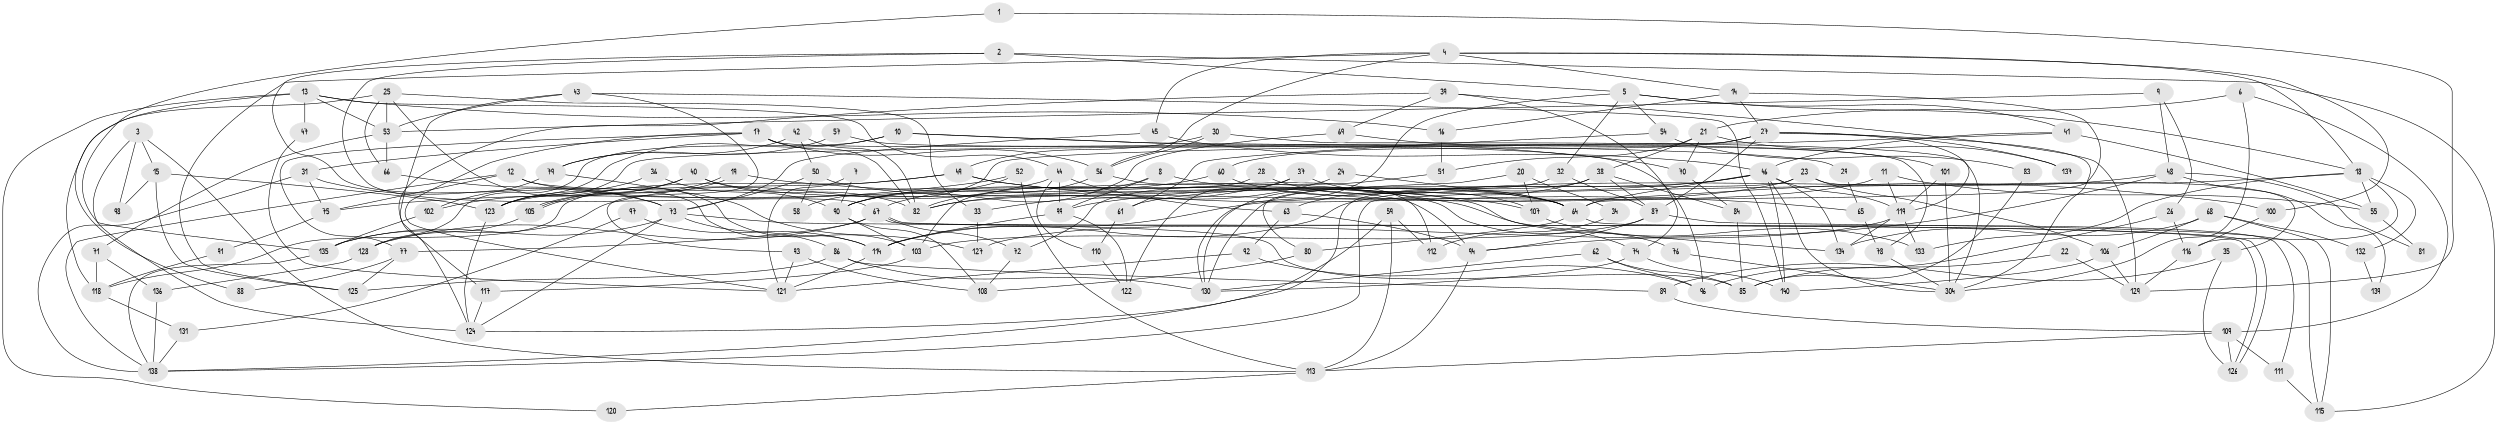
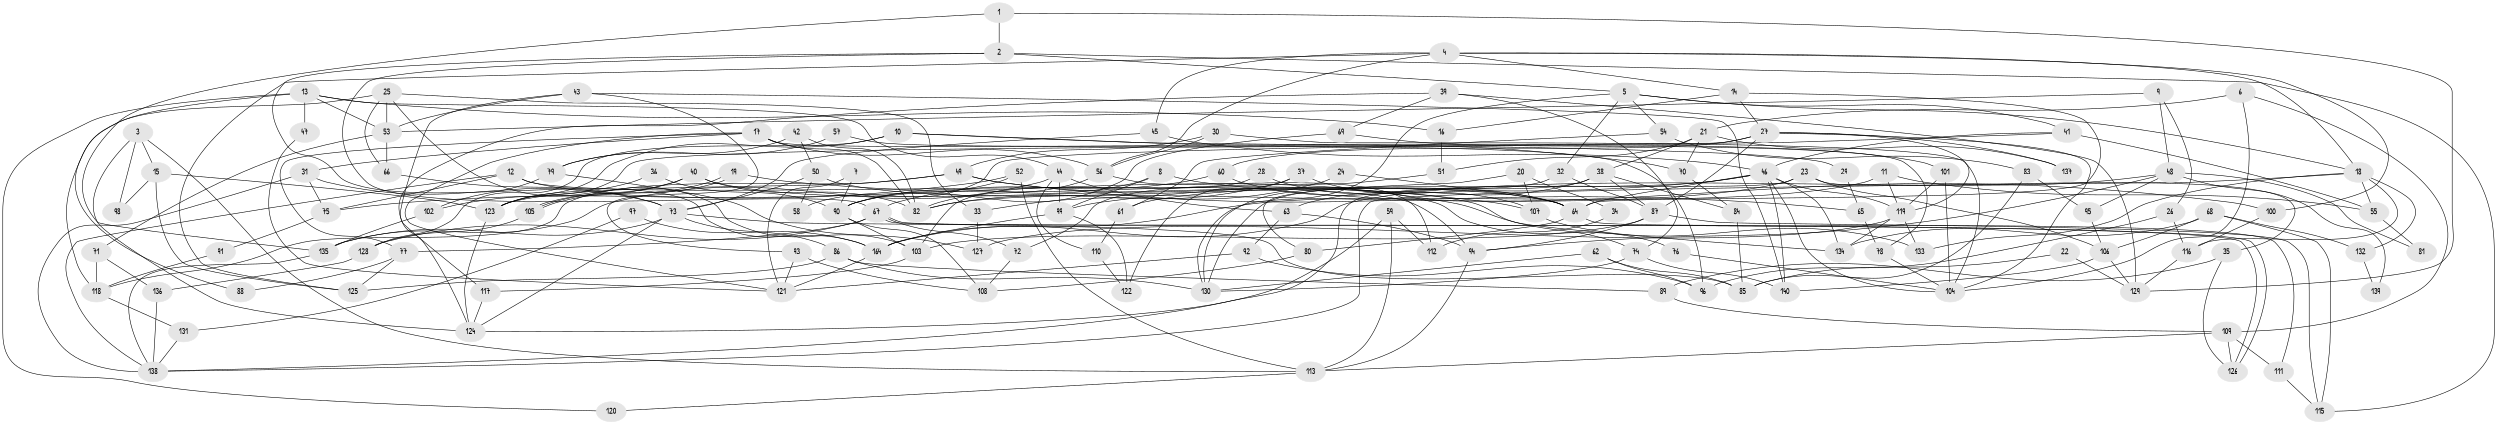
edge "1" -- "2": added
node "95": added
node "114": label "114" -> "164"
node "304": label "304" -> "104"
